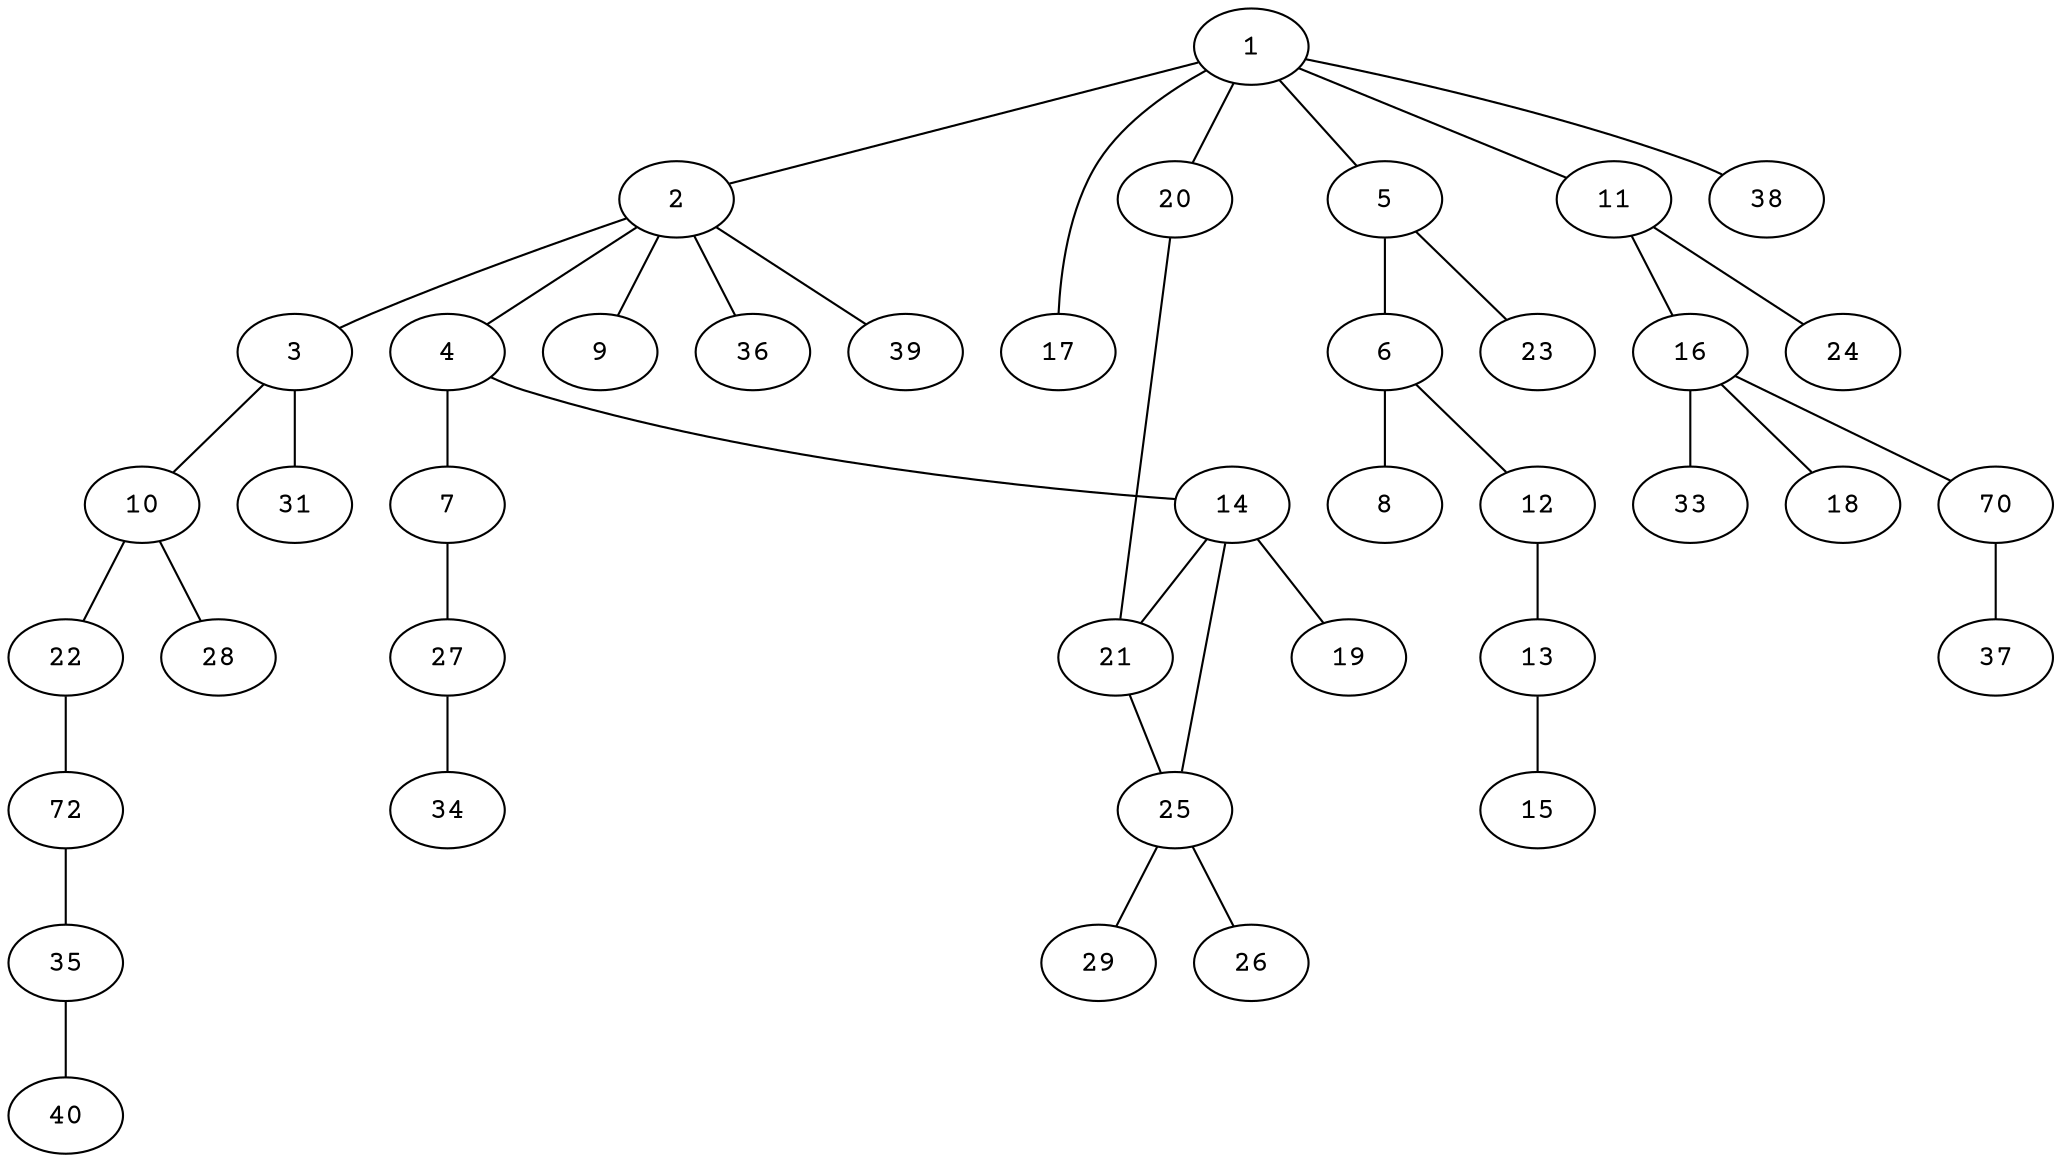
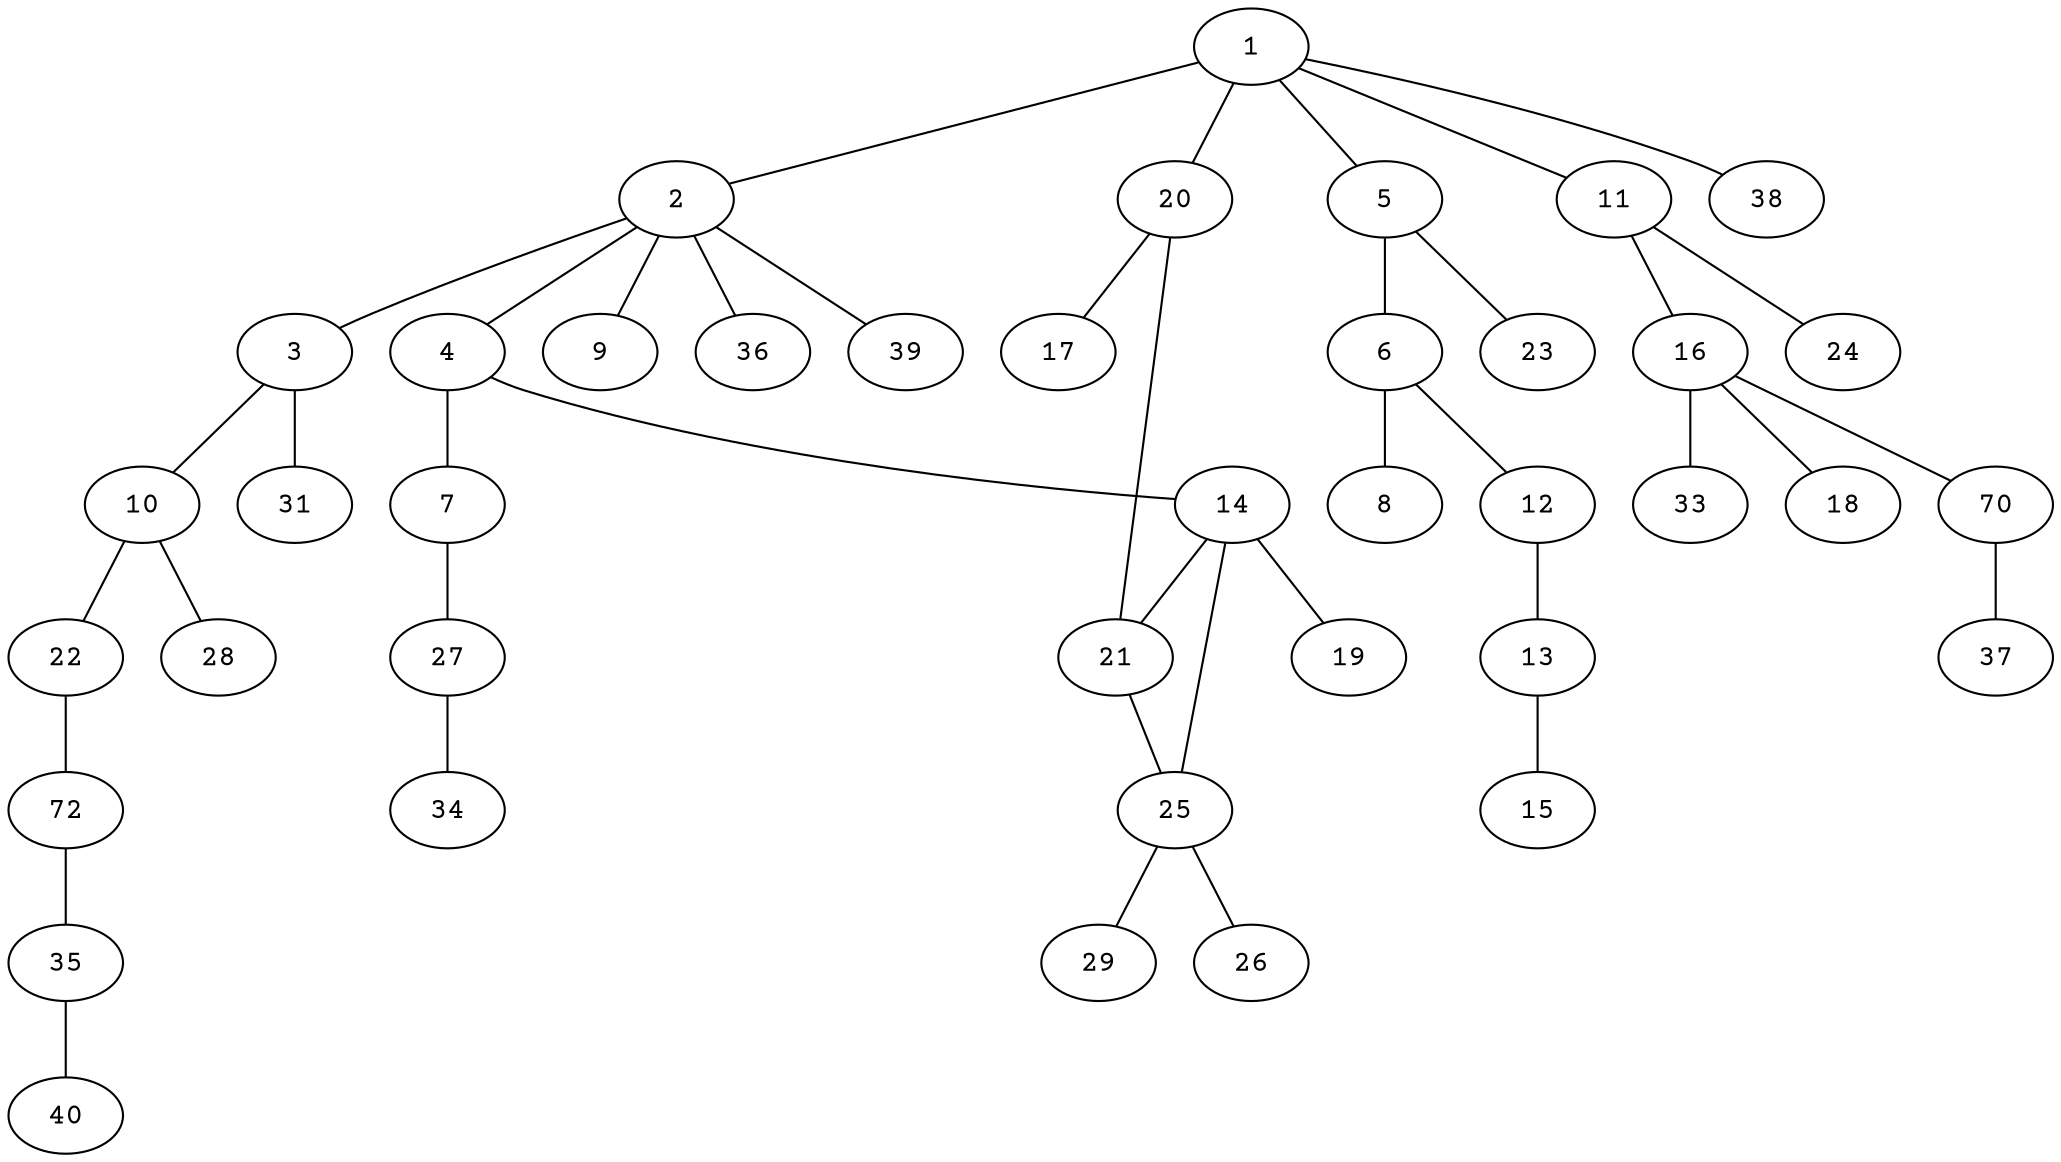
edge "1" -- "17": now "20" -- "17"
